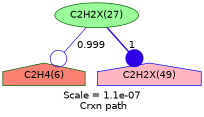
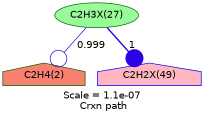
node "C2H2X(27)": label "C2H2X(27)" -> "C2H3X(27)"
node "C2H4(6)": label "C2H4(6)" -> "C2H4(2)"
